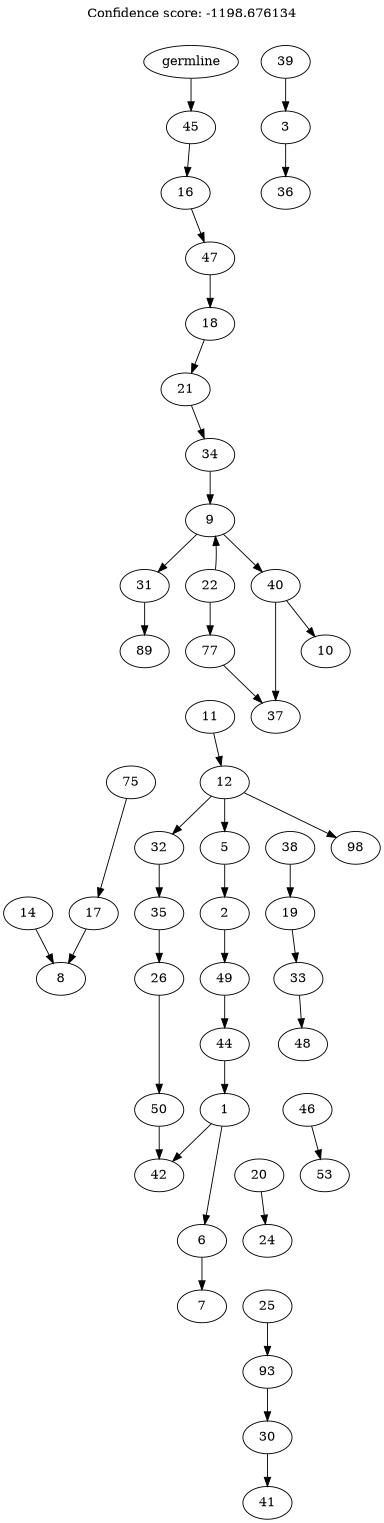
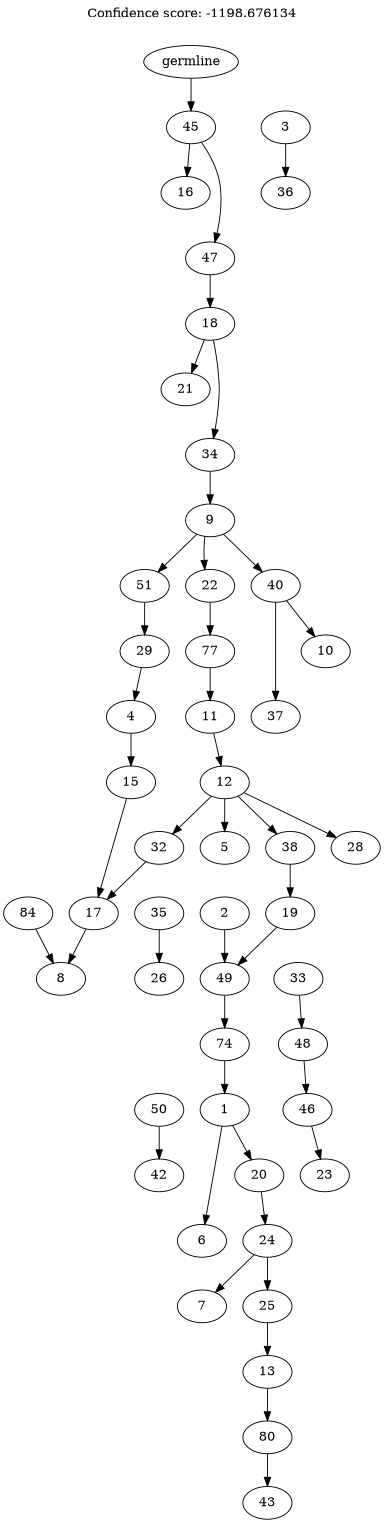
node "39": removed
edge "16" -> "47": now "45" -> "47"
edge "21" -> "34": now "18" -> "34"
edge "22" -> "9": reversed
node "31": label "31" -> "51"
node "89": label "89" -> "29"
edge "77" -> "37": now "77" -> "11"
node "4": added
node "75": label "75" -> "15"
edge "12" -> "38": added
node "98": label "98" -> "28"
edge "32" -> "35": now "32" -> "17"
edge "5" -> "2": removed
node "14": label "14" -> "84"
edge "19" -> "33": now "19" -> "49"
edge "26" -> "50": removed
node "44": label "44" -> "74"
edge "48" -> "46": added
edge "1" -> "42": now "1" -> "20"
node "53": label "53" -> "23"
edge "6" -> "7": now "24" -> "7"
edge "24" -> "25": added
node "93": label "93" -> "13"
node "30": label "30" -> "80"
node "41": label "41" -> "43"
